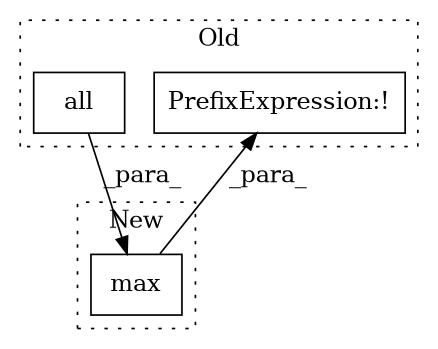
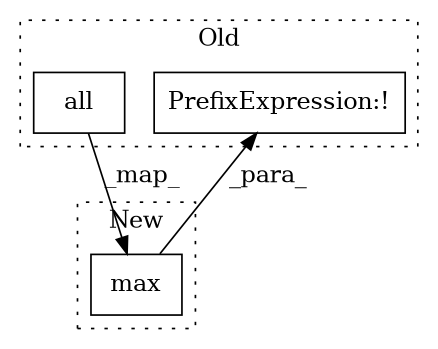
edge "all" -> "max": label "_para_" -> "_map_"
